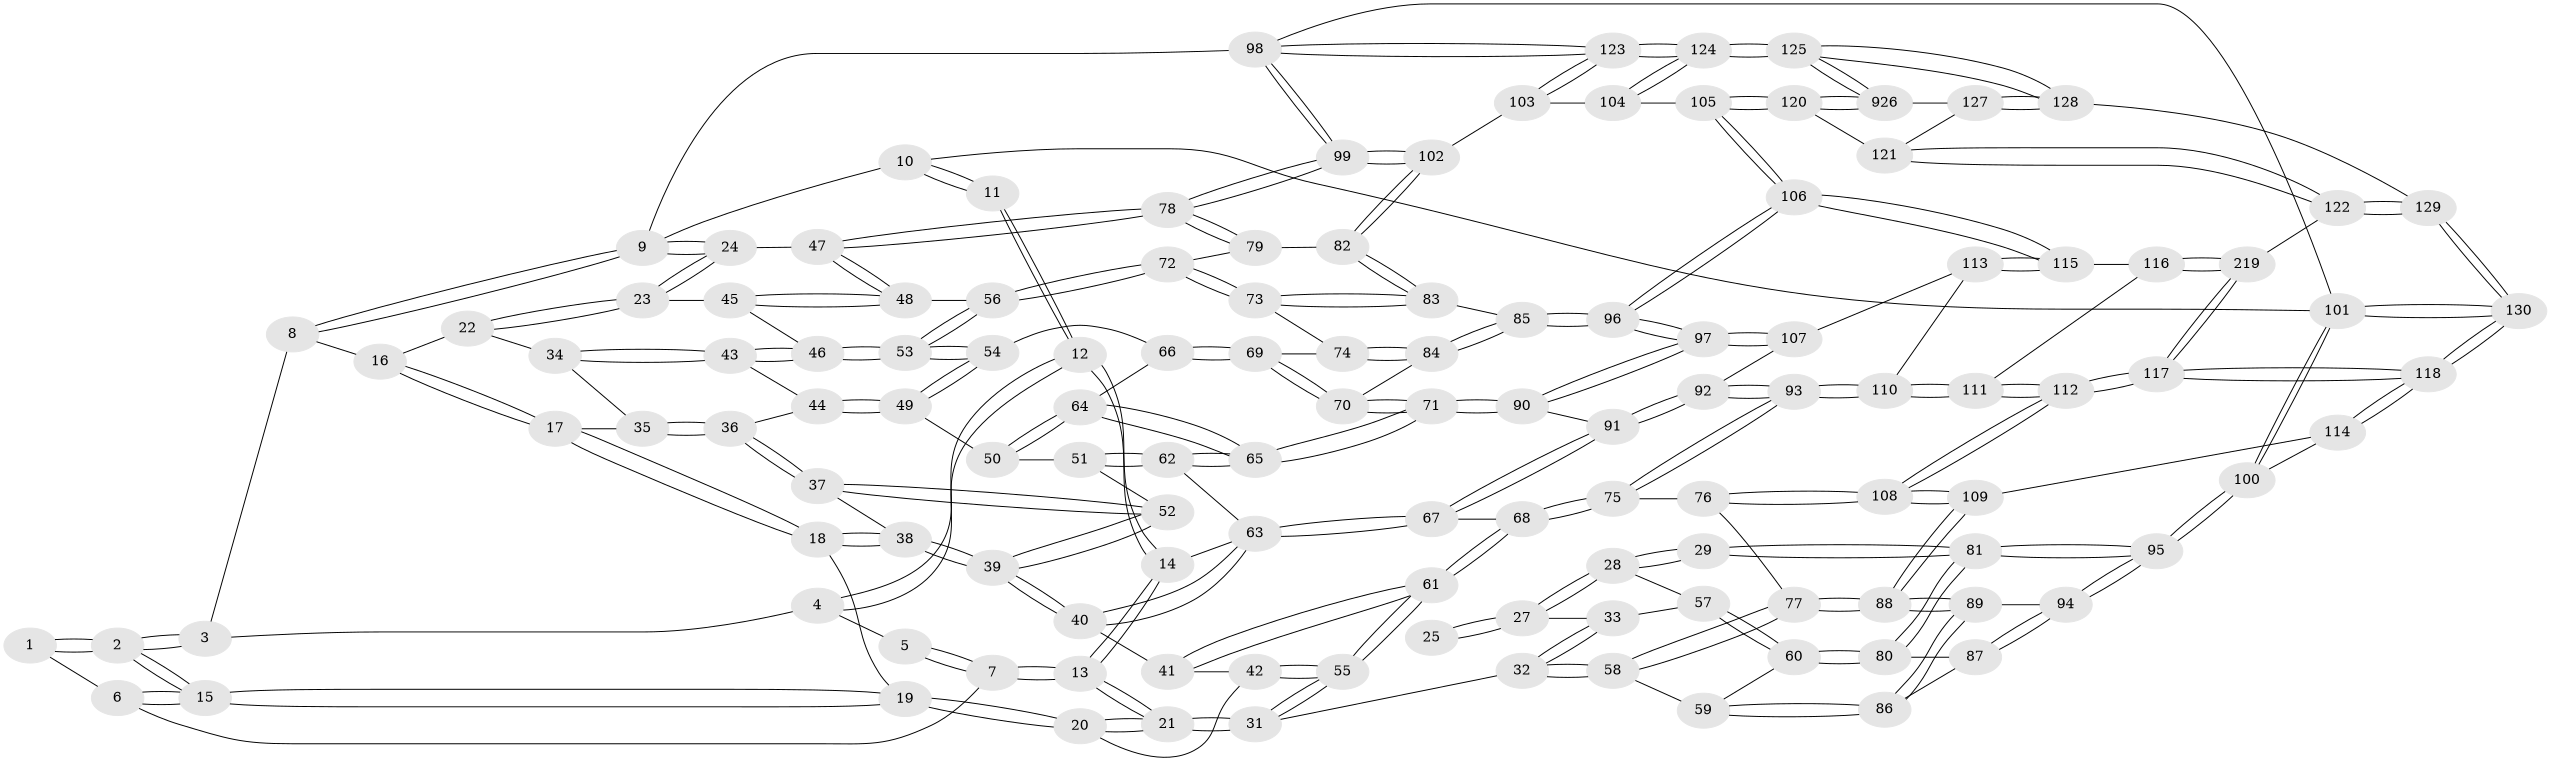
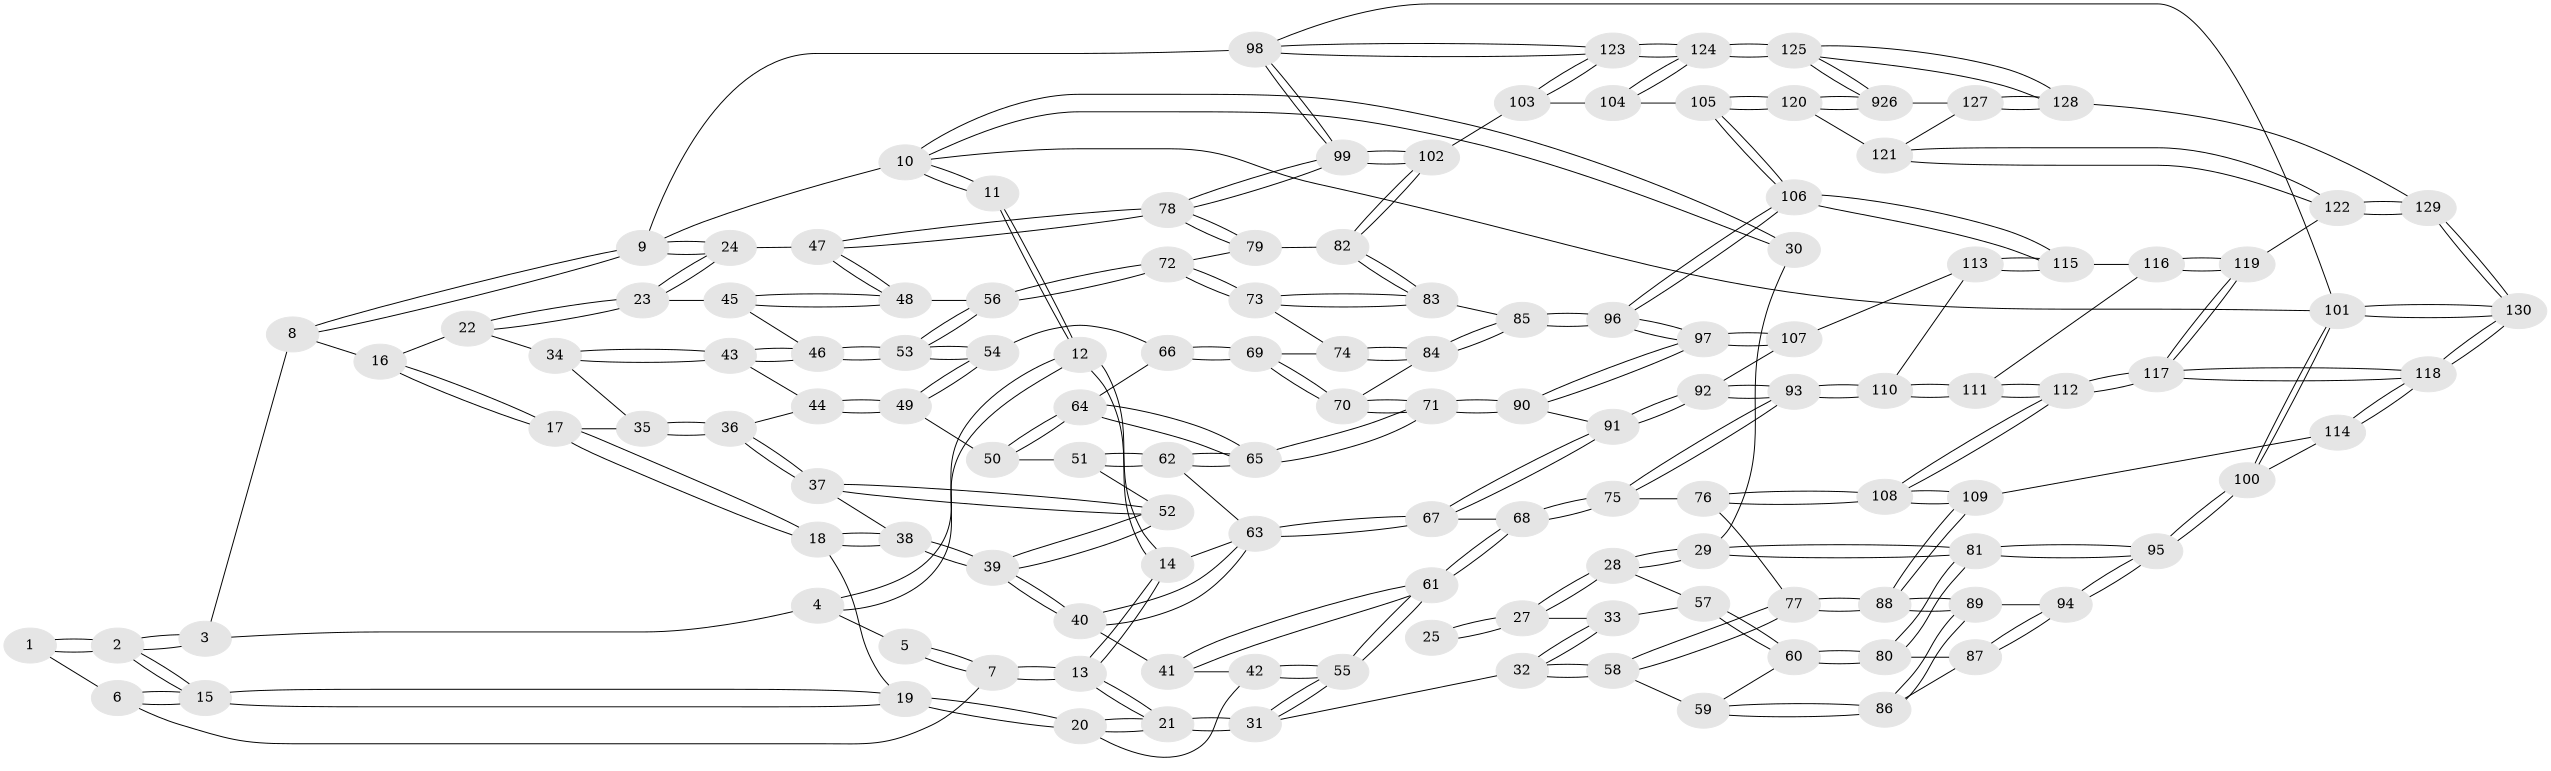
node "30": added
node "219": label "219" -> "119"
